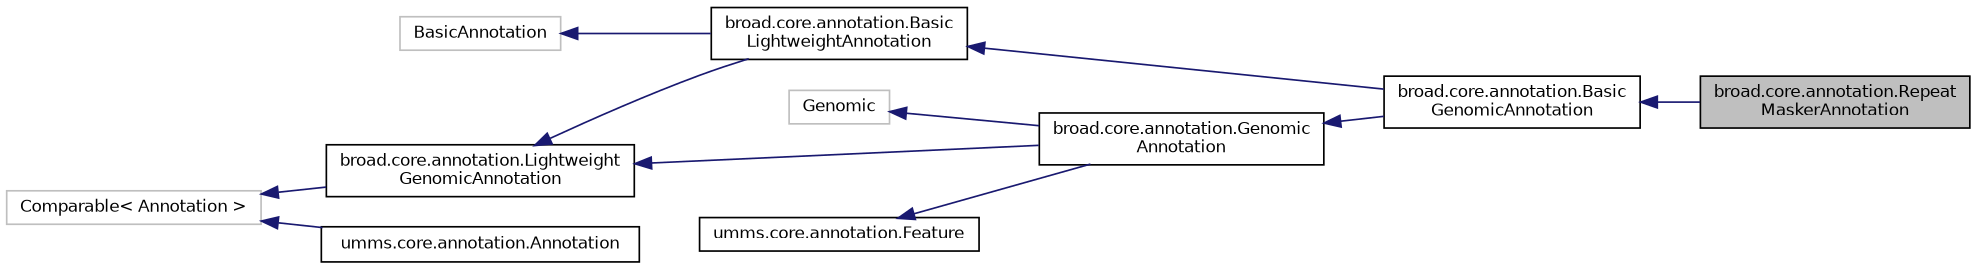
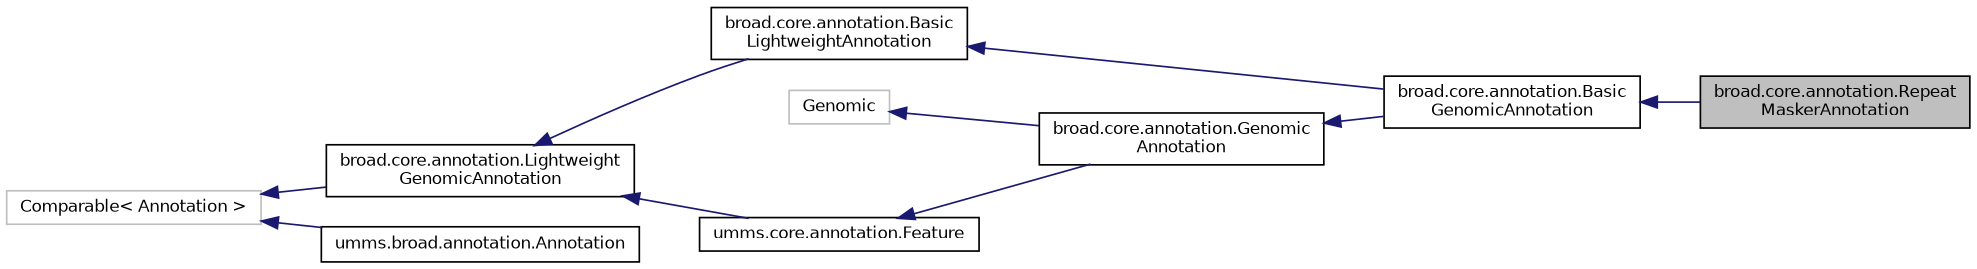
node "BasicAnnotation": removed
edge "broad.core.annotation.Genomic Annotation" -> "broad.core.annotation.Lightweight GenomicAnnotation": now "umms.core.annotation.Feature" -> "broad.core.annotation.Lightweight GenomicAnnotation"
node "umms.core.annotation.Annotation": label "umms.core.annotation.Annotation" -> "umms.broad.annotation.Annotation"
